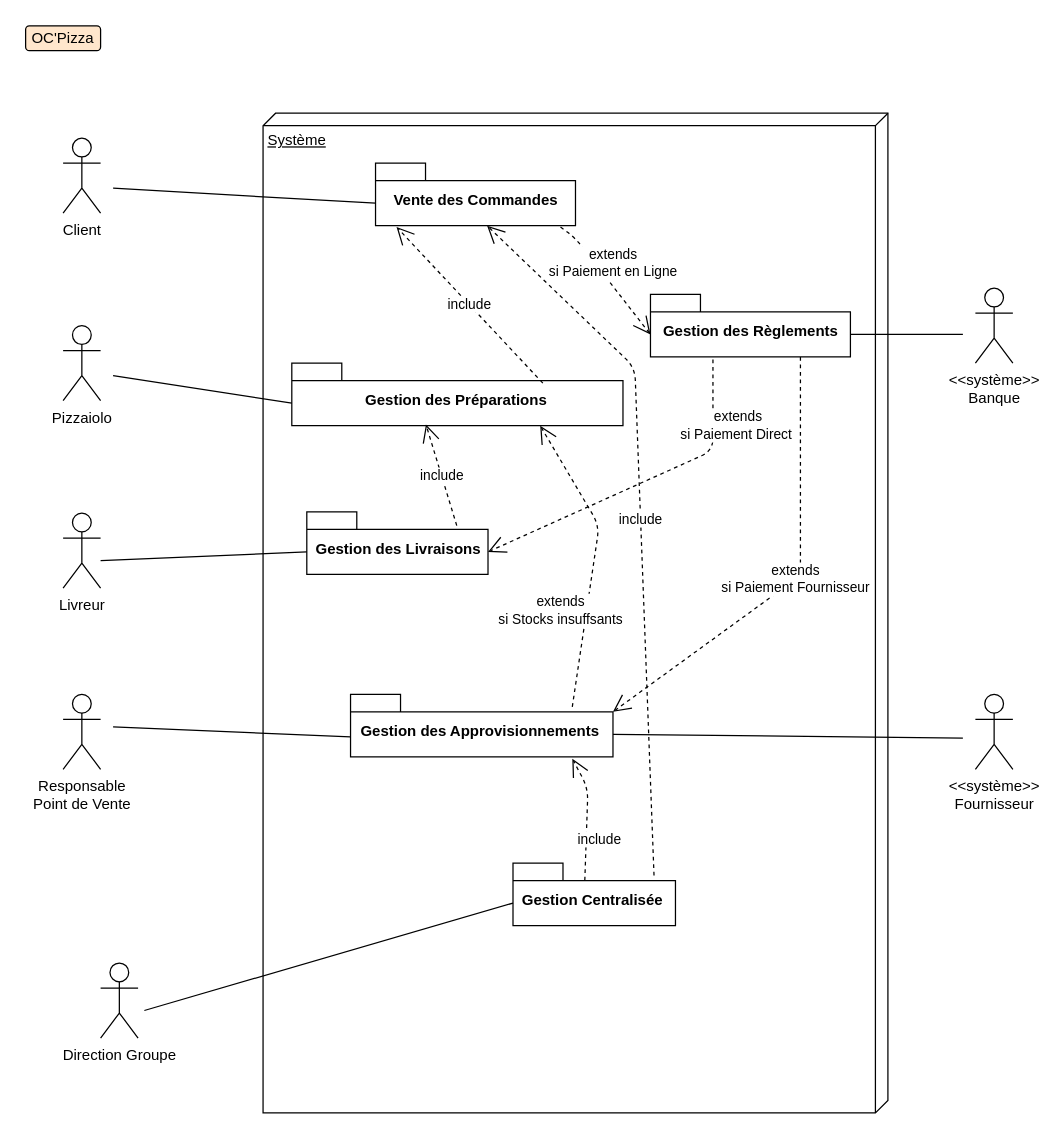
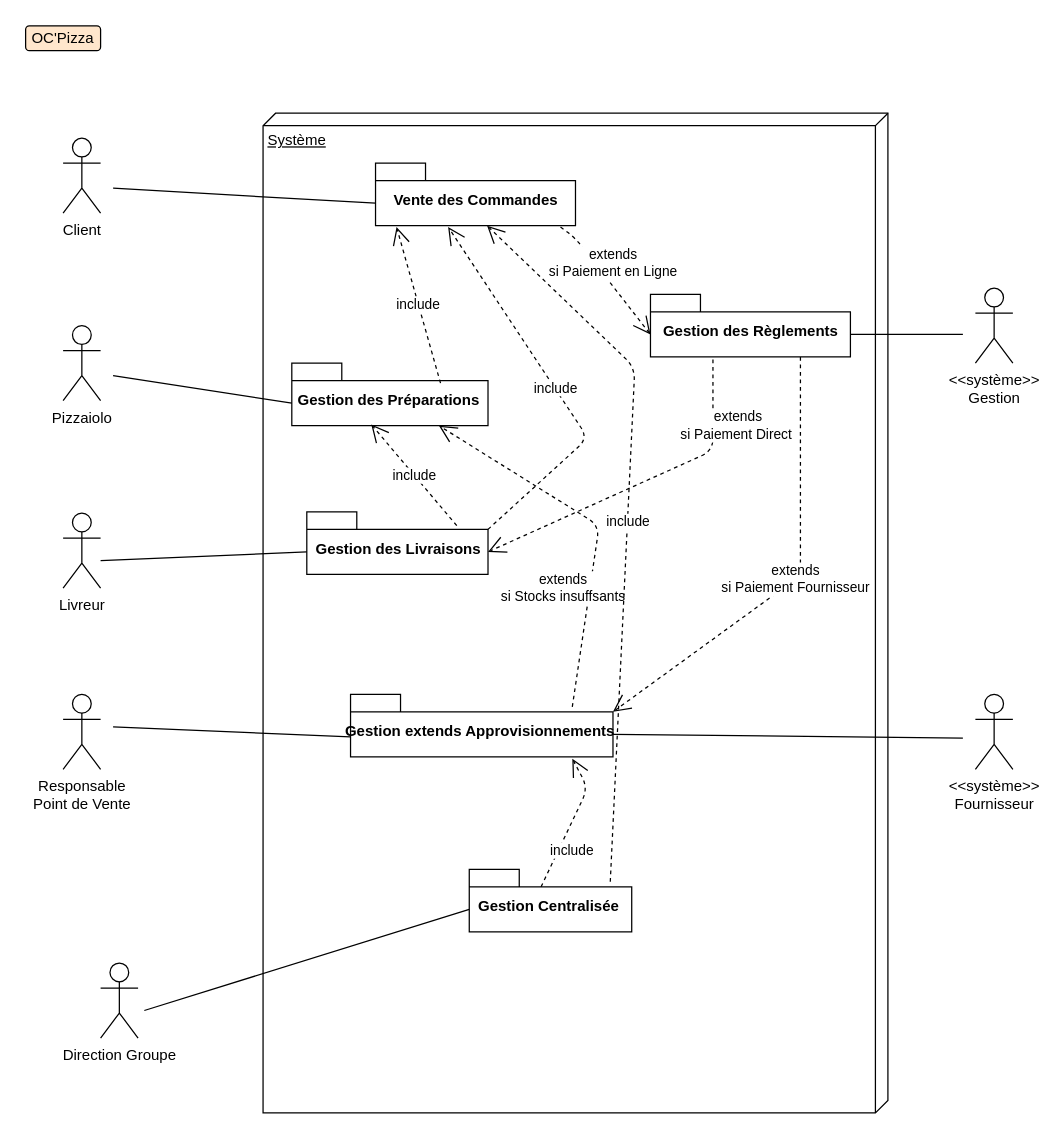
edge "Gestion des Livraisons" -> "Vente des Commandes": added, label "include"
node "<<système>> Banque": label "<<système>> Banque" -> "<<système>> Gestion"
node "Gestion des Préparations": size 331x63 -> 196x63
node "Gestion des Approvisionnements": label "Gestion des Approvisionnements" -> "Gestion extends Approvisionnements"
node "Gestion Centralisée": moved (594, 894) -> (551, 901)
